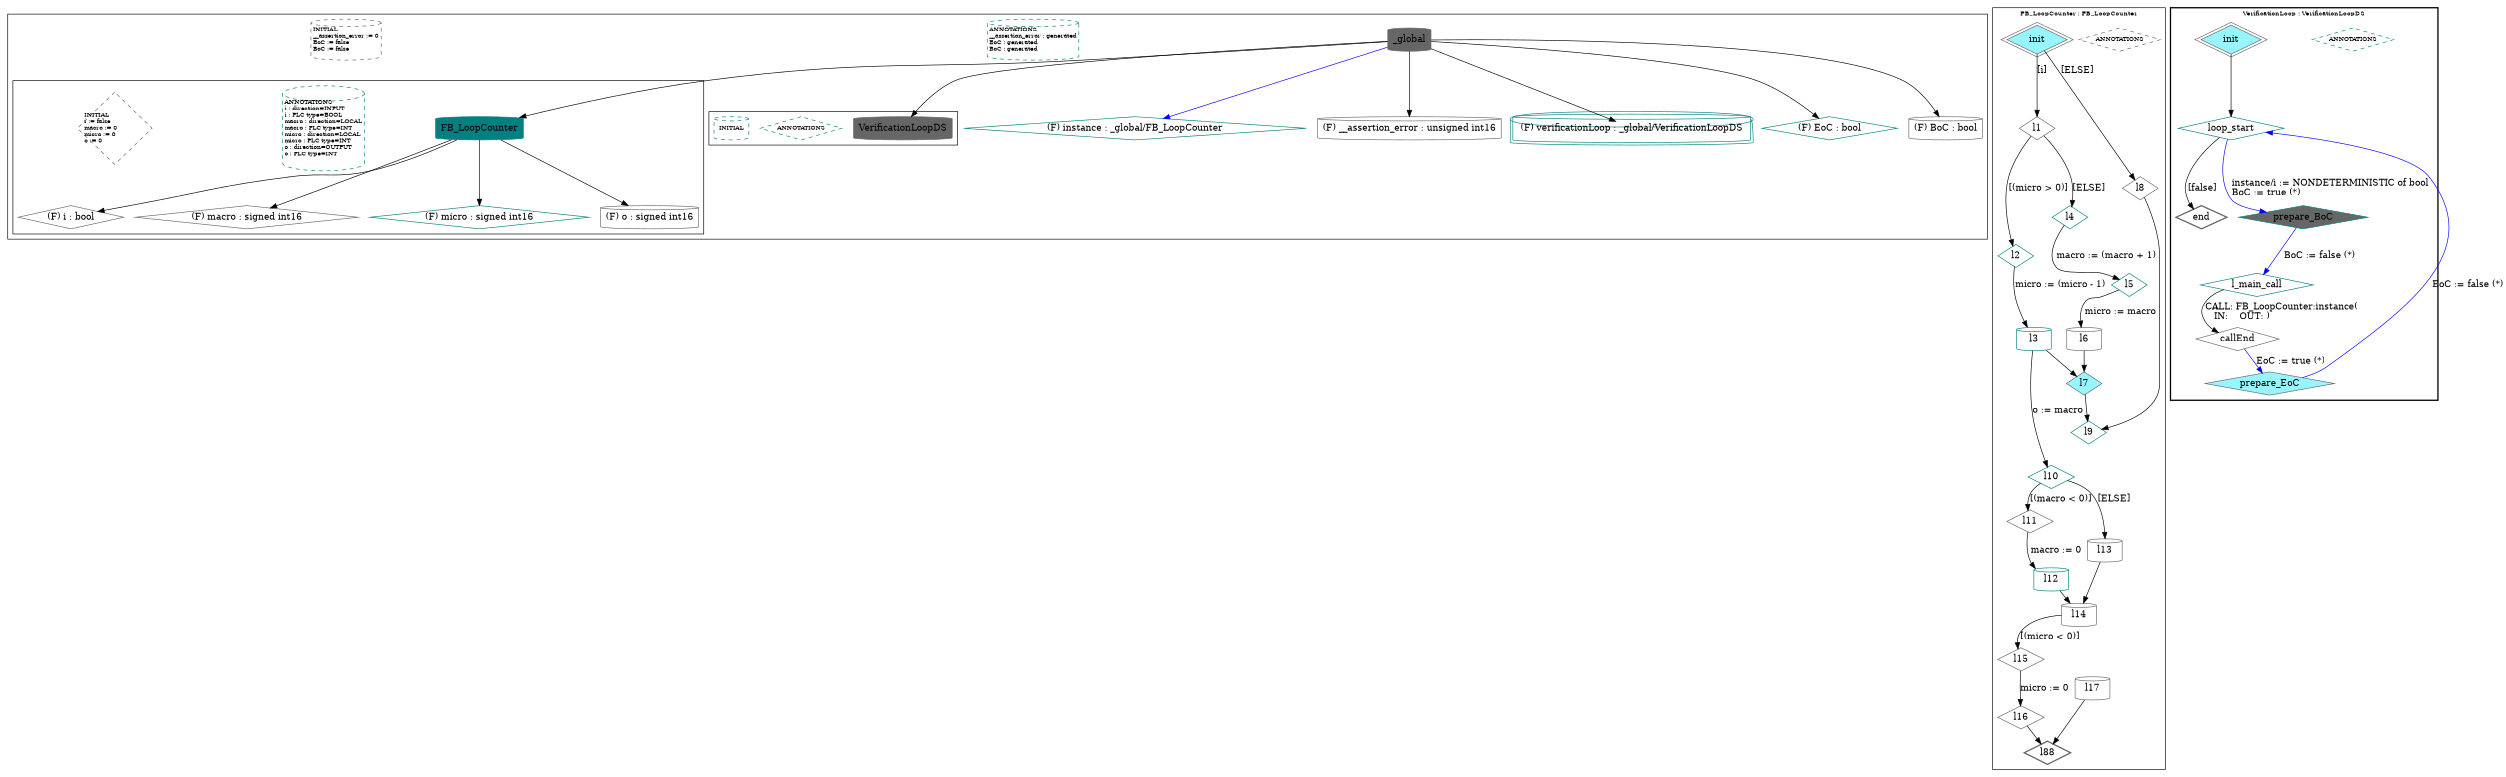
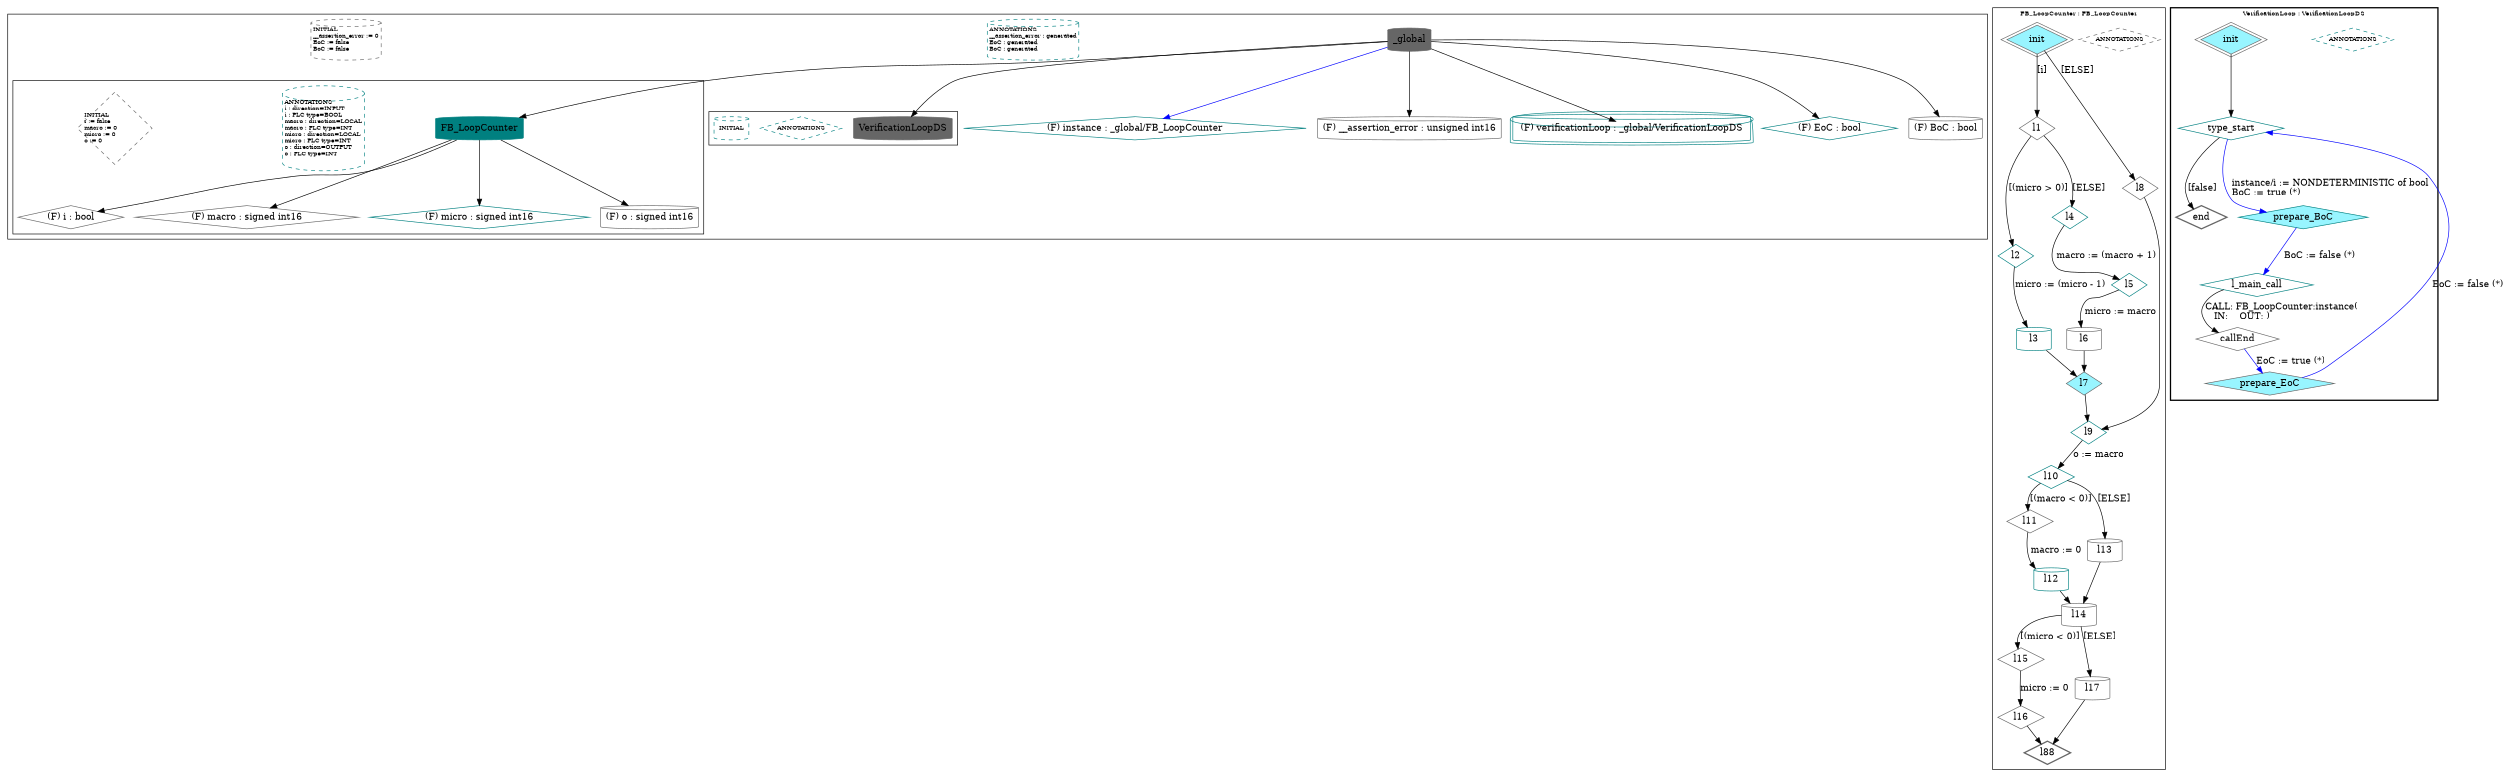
node "loop_start": label "loop_start" -> "type_start"
node "prepare_BoC": fillcolor gray40 -> cadetblue1
edge "l3" -> "l10": now "l9" -> "l10"
edge "l14" -> "l17": added, label "[ELSE]"
